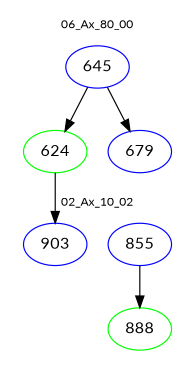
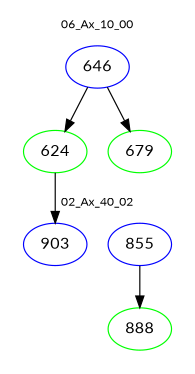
cluster "06_Ax_80_00": label "06_Ax_80_00" -> "06_Ax_10_00"
node "645": label "645" -> "646"
node "679": color blue -> green
cluster "02_Ax_10_02": label "02_Ax_10_02" -> "02_Ax_40_02"
